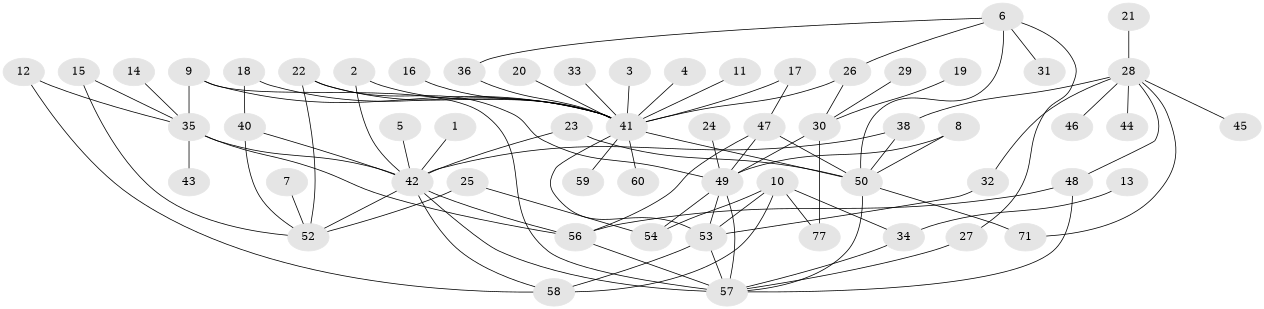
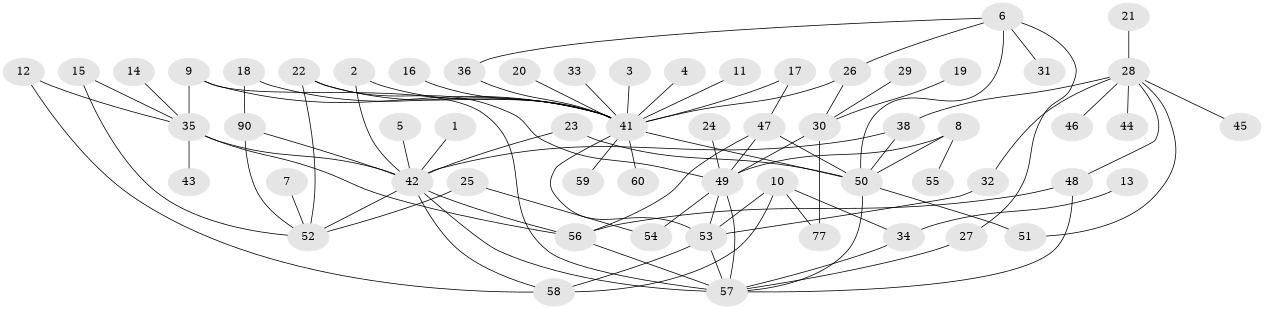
node "40": label "40" -> "90"
node "55": added
edge "10" -- "54": removed
node "71": label "71" -> "51"
